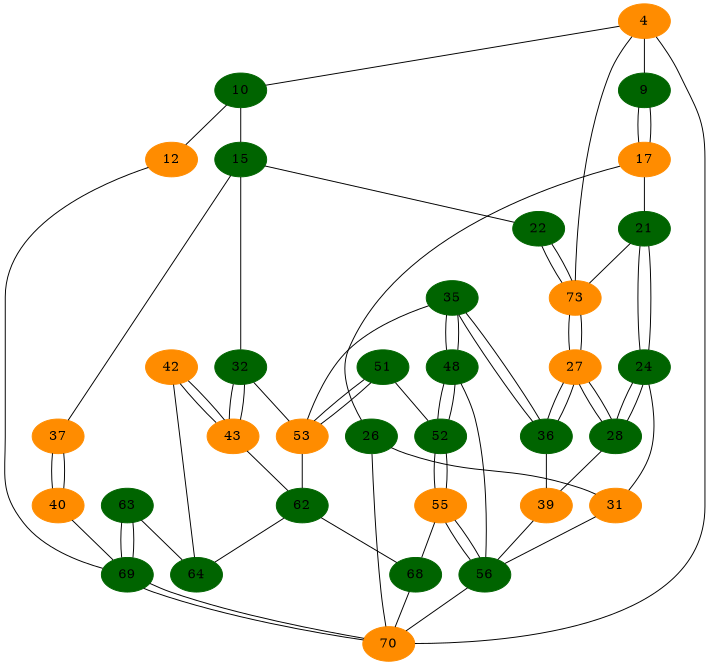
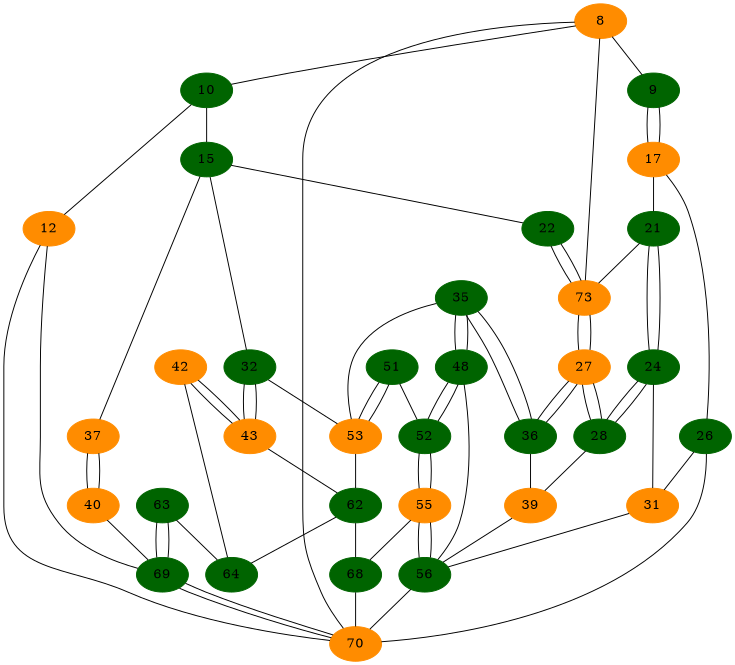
node "4": label "4" -> "8"
edge "12" -- "70": added
